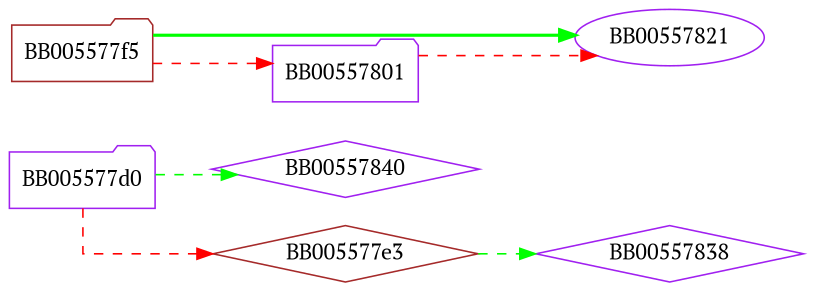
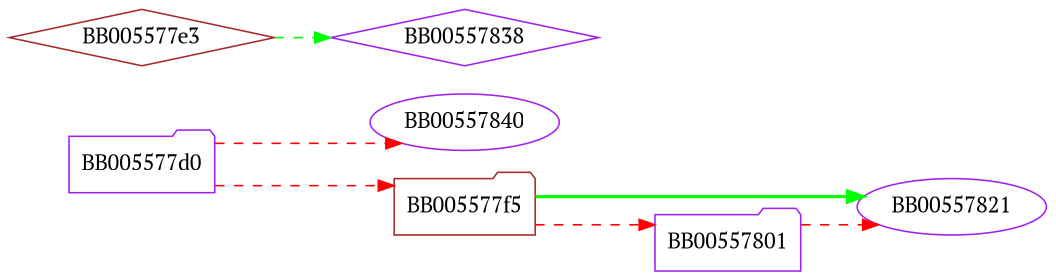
node "BB00557840": shape diamond -> ellipse
edge "BB005577d0" -> "BB00557840": color green -> red
edge "BB005577d0" -> "BB005577e3": now "BB005577d0" -> "BB005577f5"
